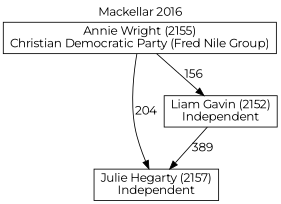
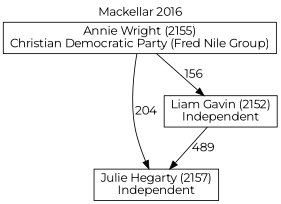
edge "Liam Gavin (2152) Independent" -> "Julie Hegarty (2157) Independent": label "389" -> "489"
